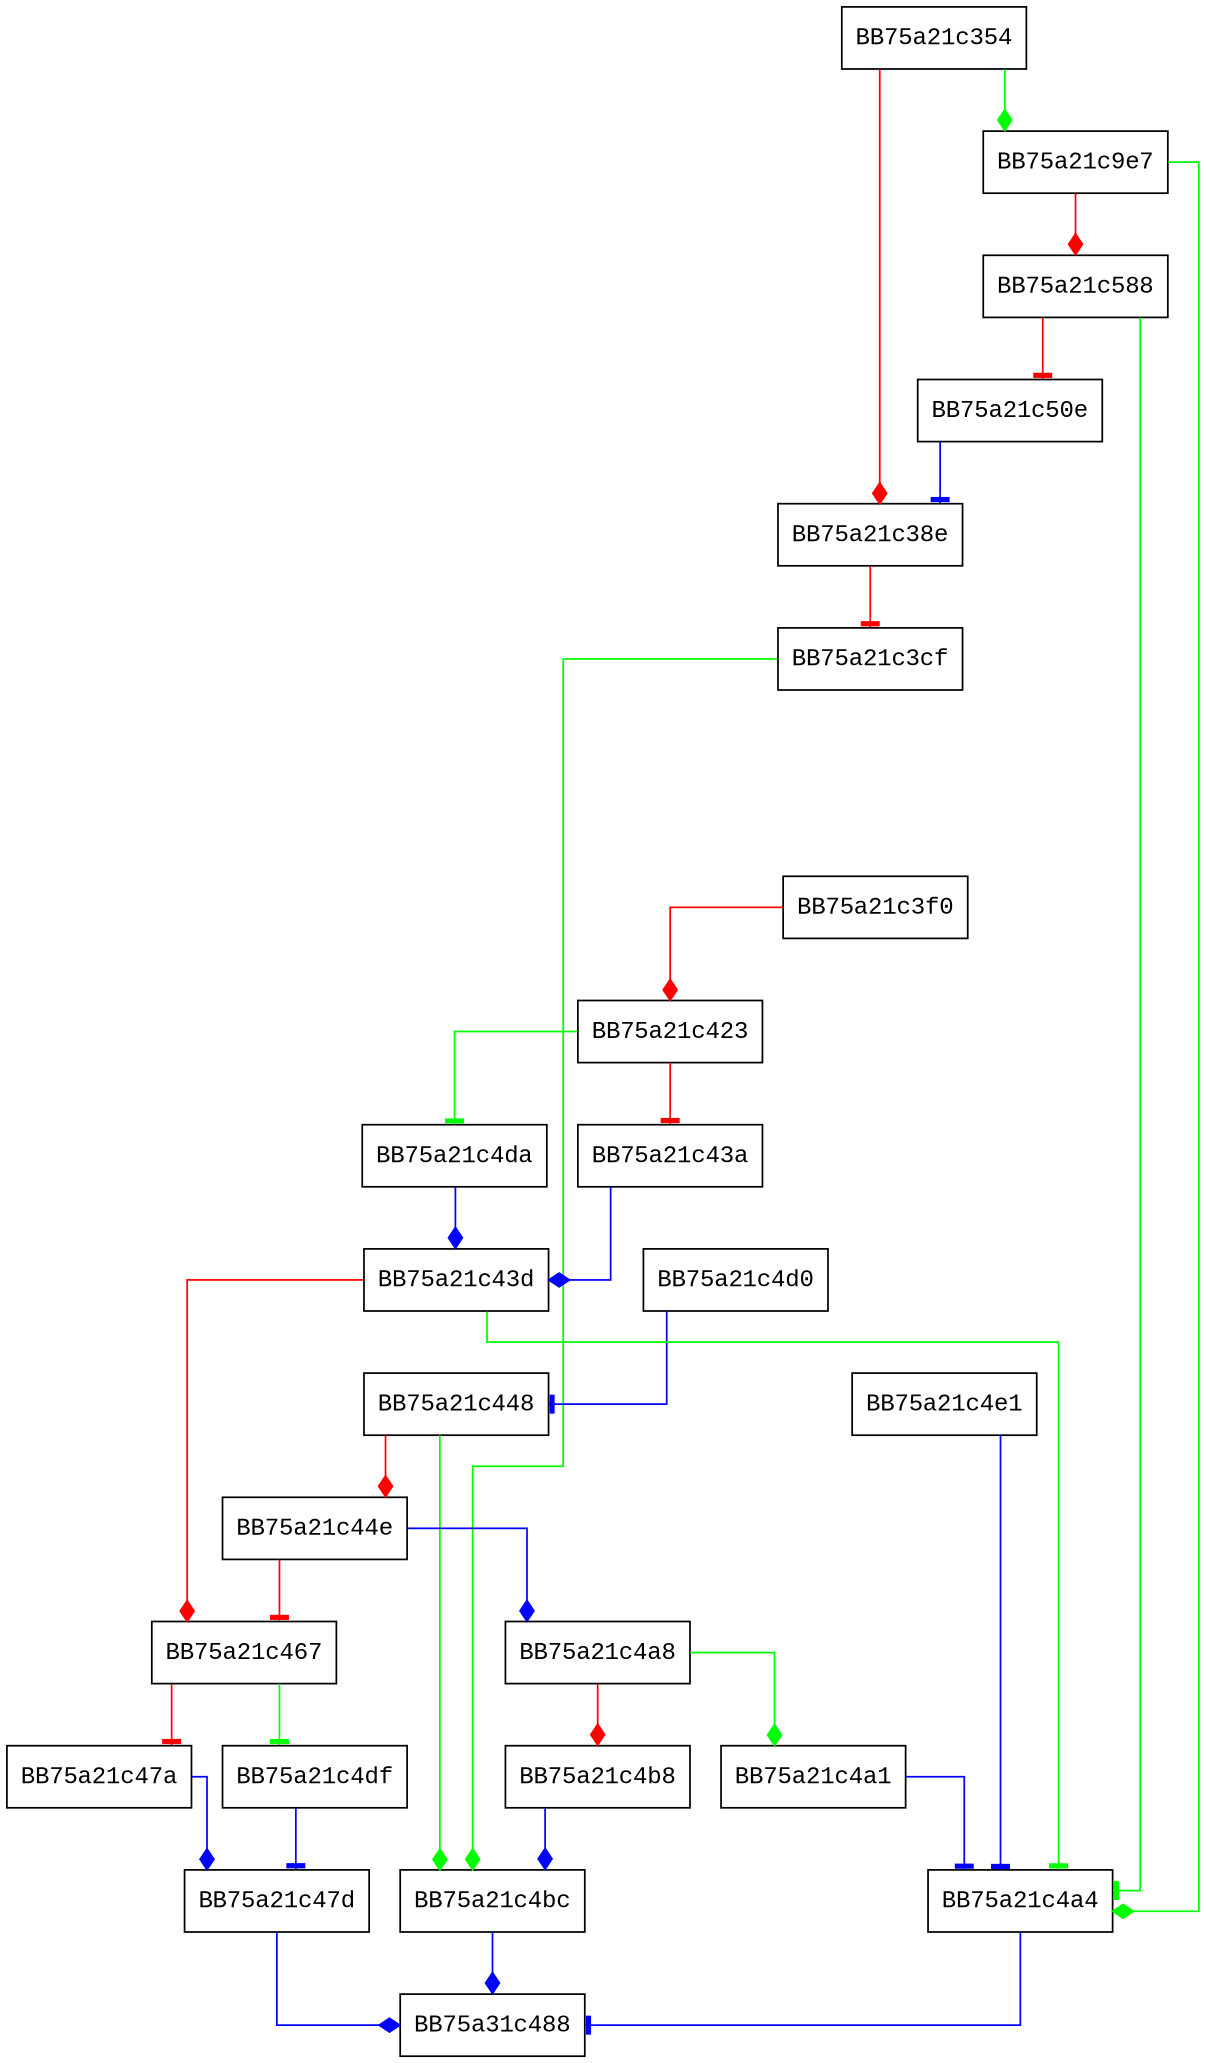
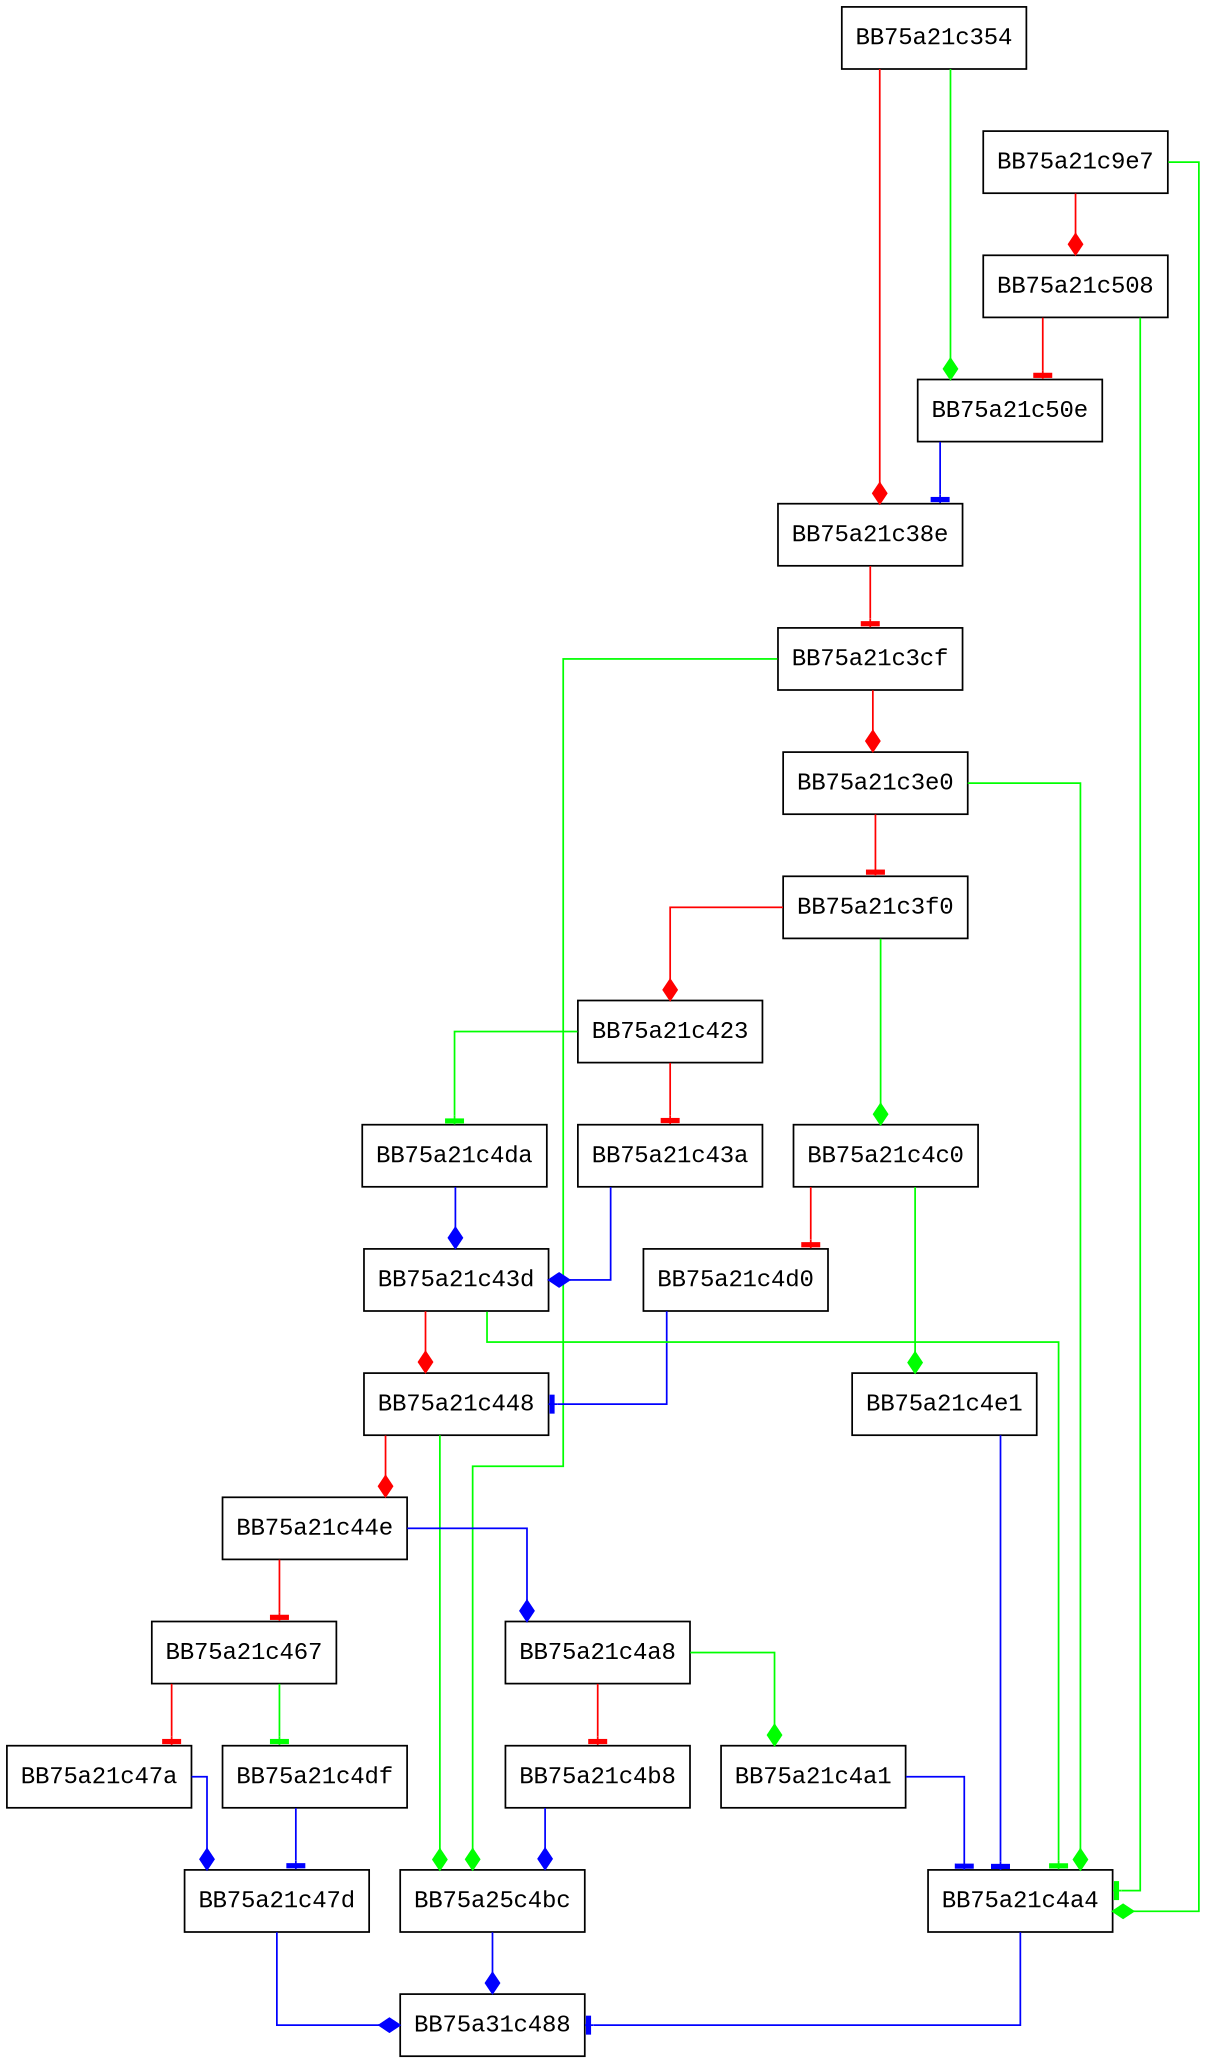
edge "BB75a21c354" -> "BB75a21c9e7": now "BB75a21c354" -> "BB75a21c50e"
node "BB75a21c588": label "BB75a21c588" -> "BB75a21c508"
node "BB75a21c3e0": added
node "BB75a21c4c0": added
edge "BB75a21c43d" -> "BB75a21c467": now "BB75a21c43d" -> "BB75a21c448"
edge "BB75a21c4a8" -> "BB75a21c4b8": arrowhead diamond -> tee
node "BB75a21c4bc": label "BB75a21c4bc" -> "BB75a25c4bc"
